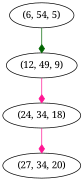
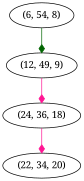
node "(6, 54, 5)": label "(6, 54, 5)" -> "(6, 54, 8)"
node "(24, 34, 18)": label "(24, 34, 18)" -> "(24, 36, 18)"
node "(27, 34, 20)": label "(27, 34, 20)" -> "(22, 34, 20)"
